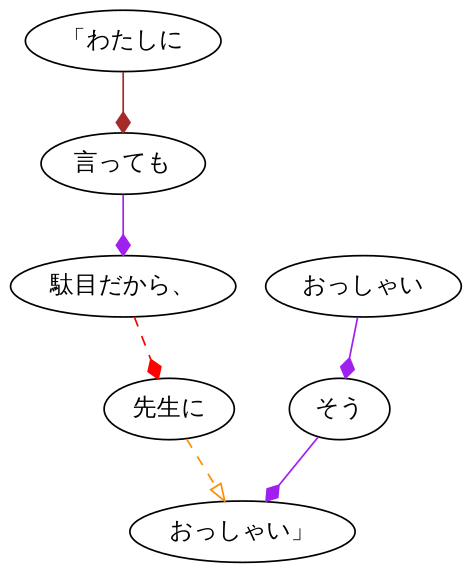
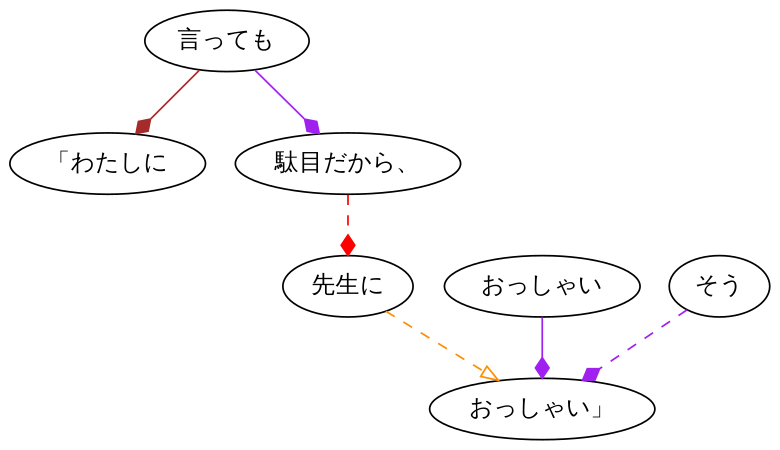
edge "「わたしに" -> "言っても": reversed
edge "おっしゃい" -> "そう": now "おっしゃい" -> "おっしゃい」"
edge "そう" -> "おっしゃい」": style solid -> dashed
